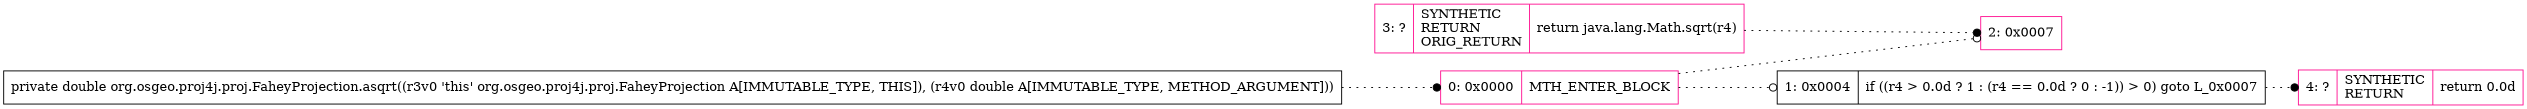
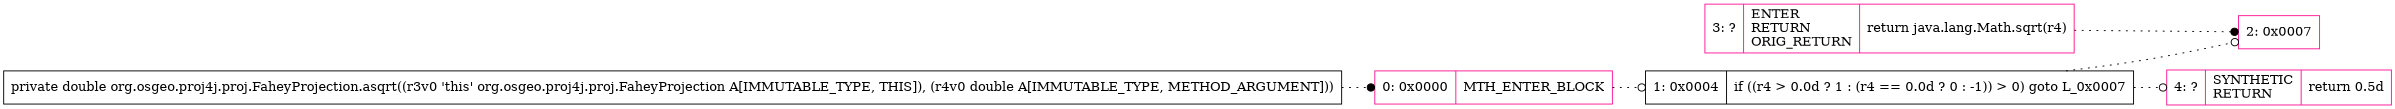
node "3: ?": text "SYNTHETIC" -> "ENTER"
edge "0: 0x0000" -> "2: 0x0007": now "1: 0x0004" -> "2: 0x0007"
edge "1: 0x0004" -> "4: ?": arrowhead dot -> odot
node "4: ?": text "return 0.0d" -> "return 0.5d"
